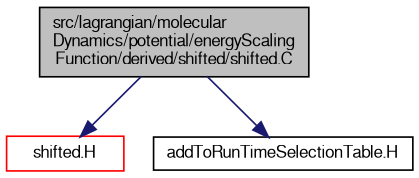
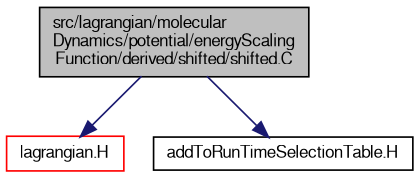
node "shifted.H": label "shifted.H" -> "lagrangian.H"
